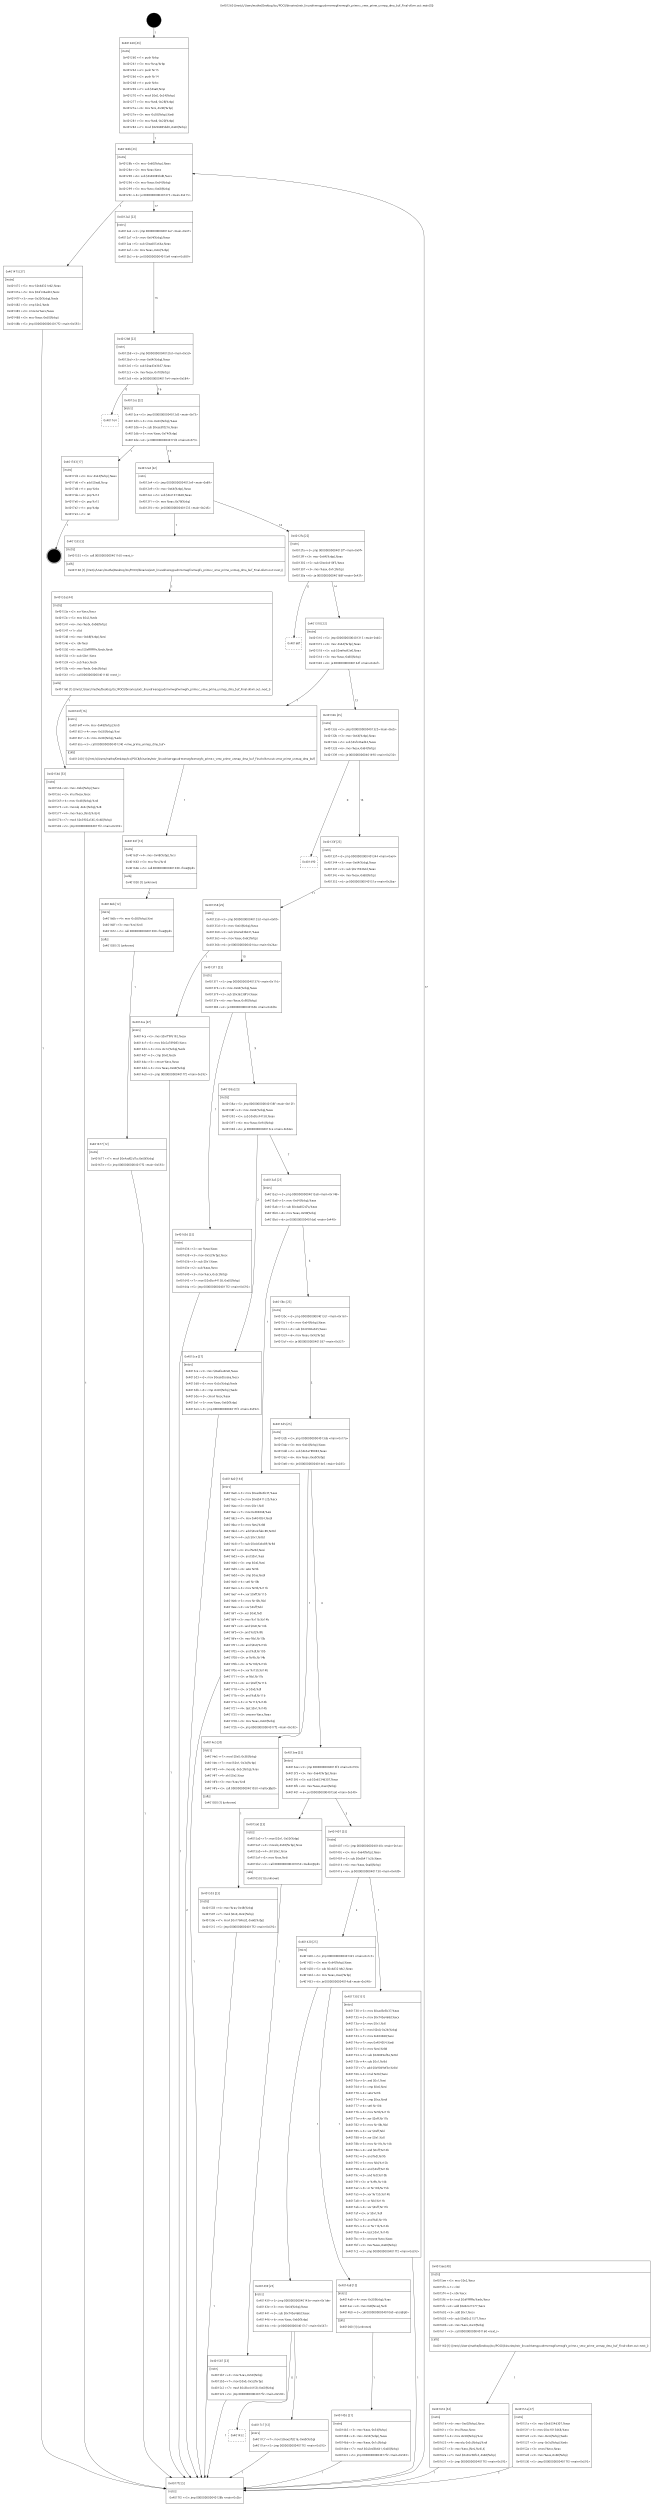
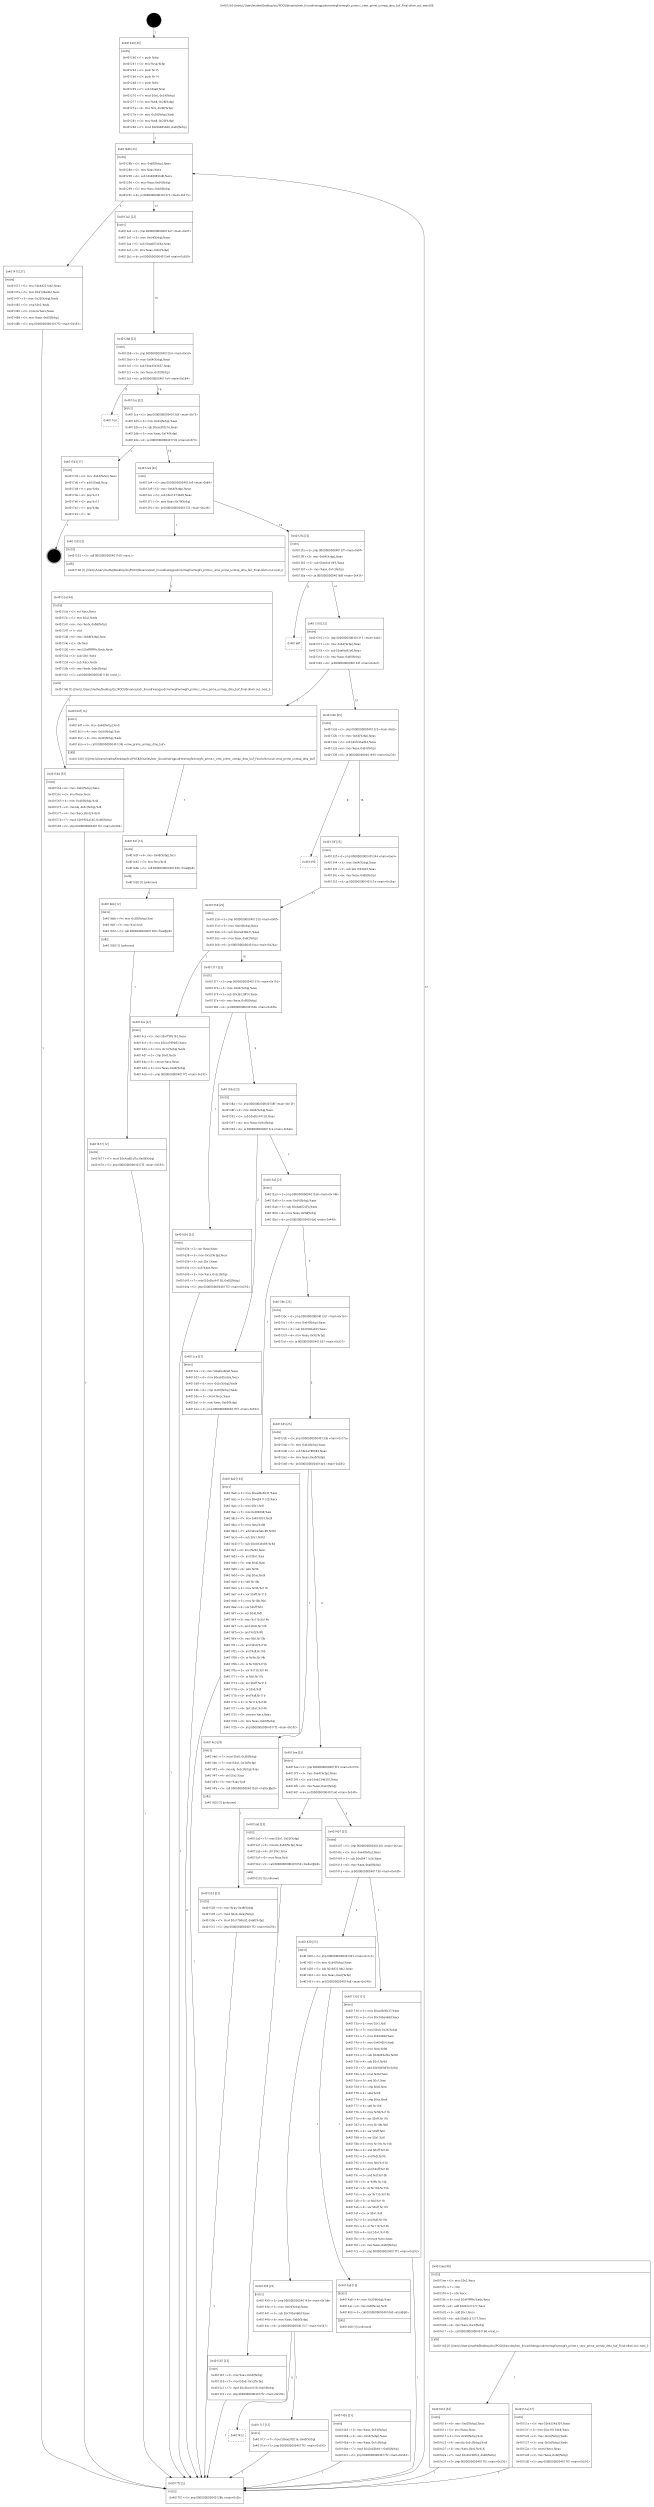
edge "0x4014a8 [13]" -> "0x4014b5 [21]": removed, label "1"
